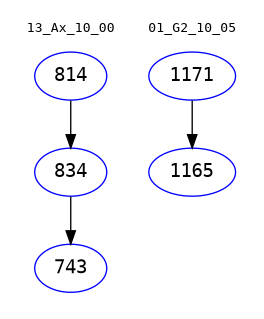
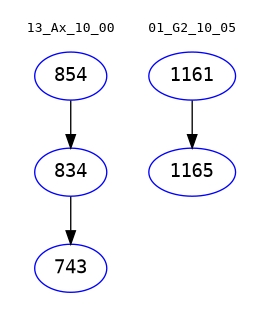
node "814": label "814" -> "854"
node "1171": label "1171" -> "1161"
